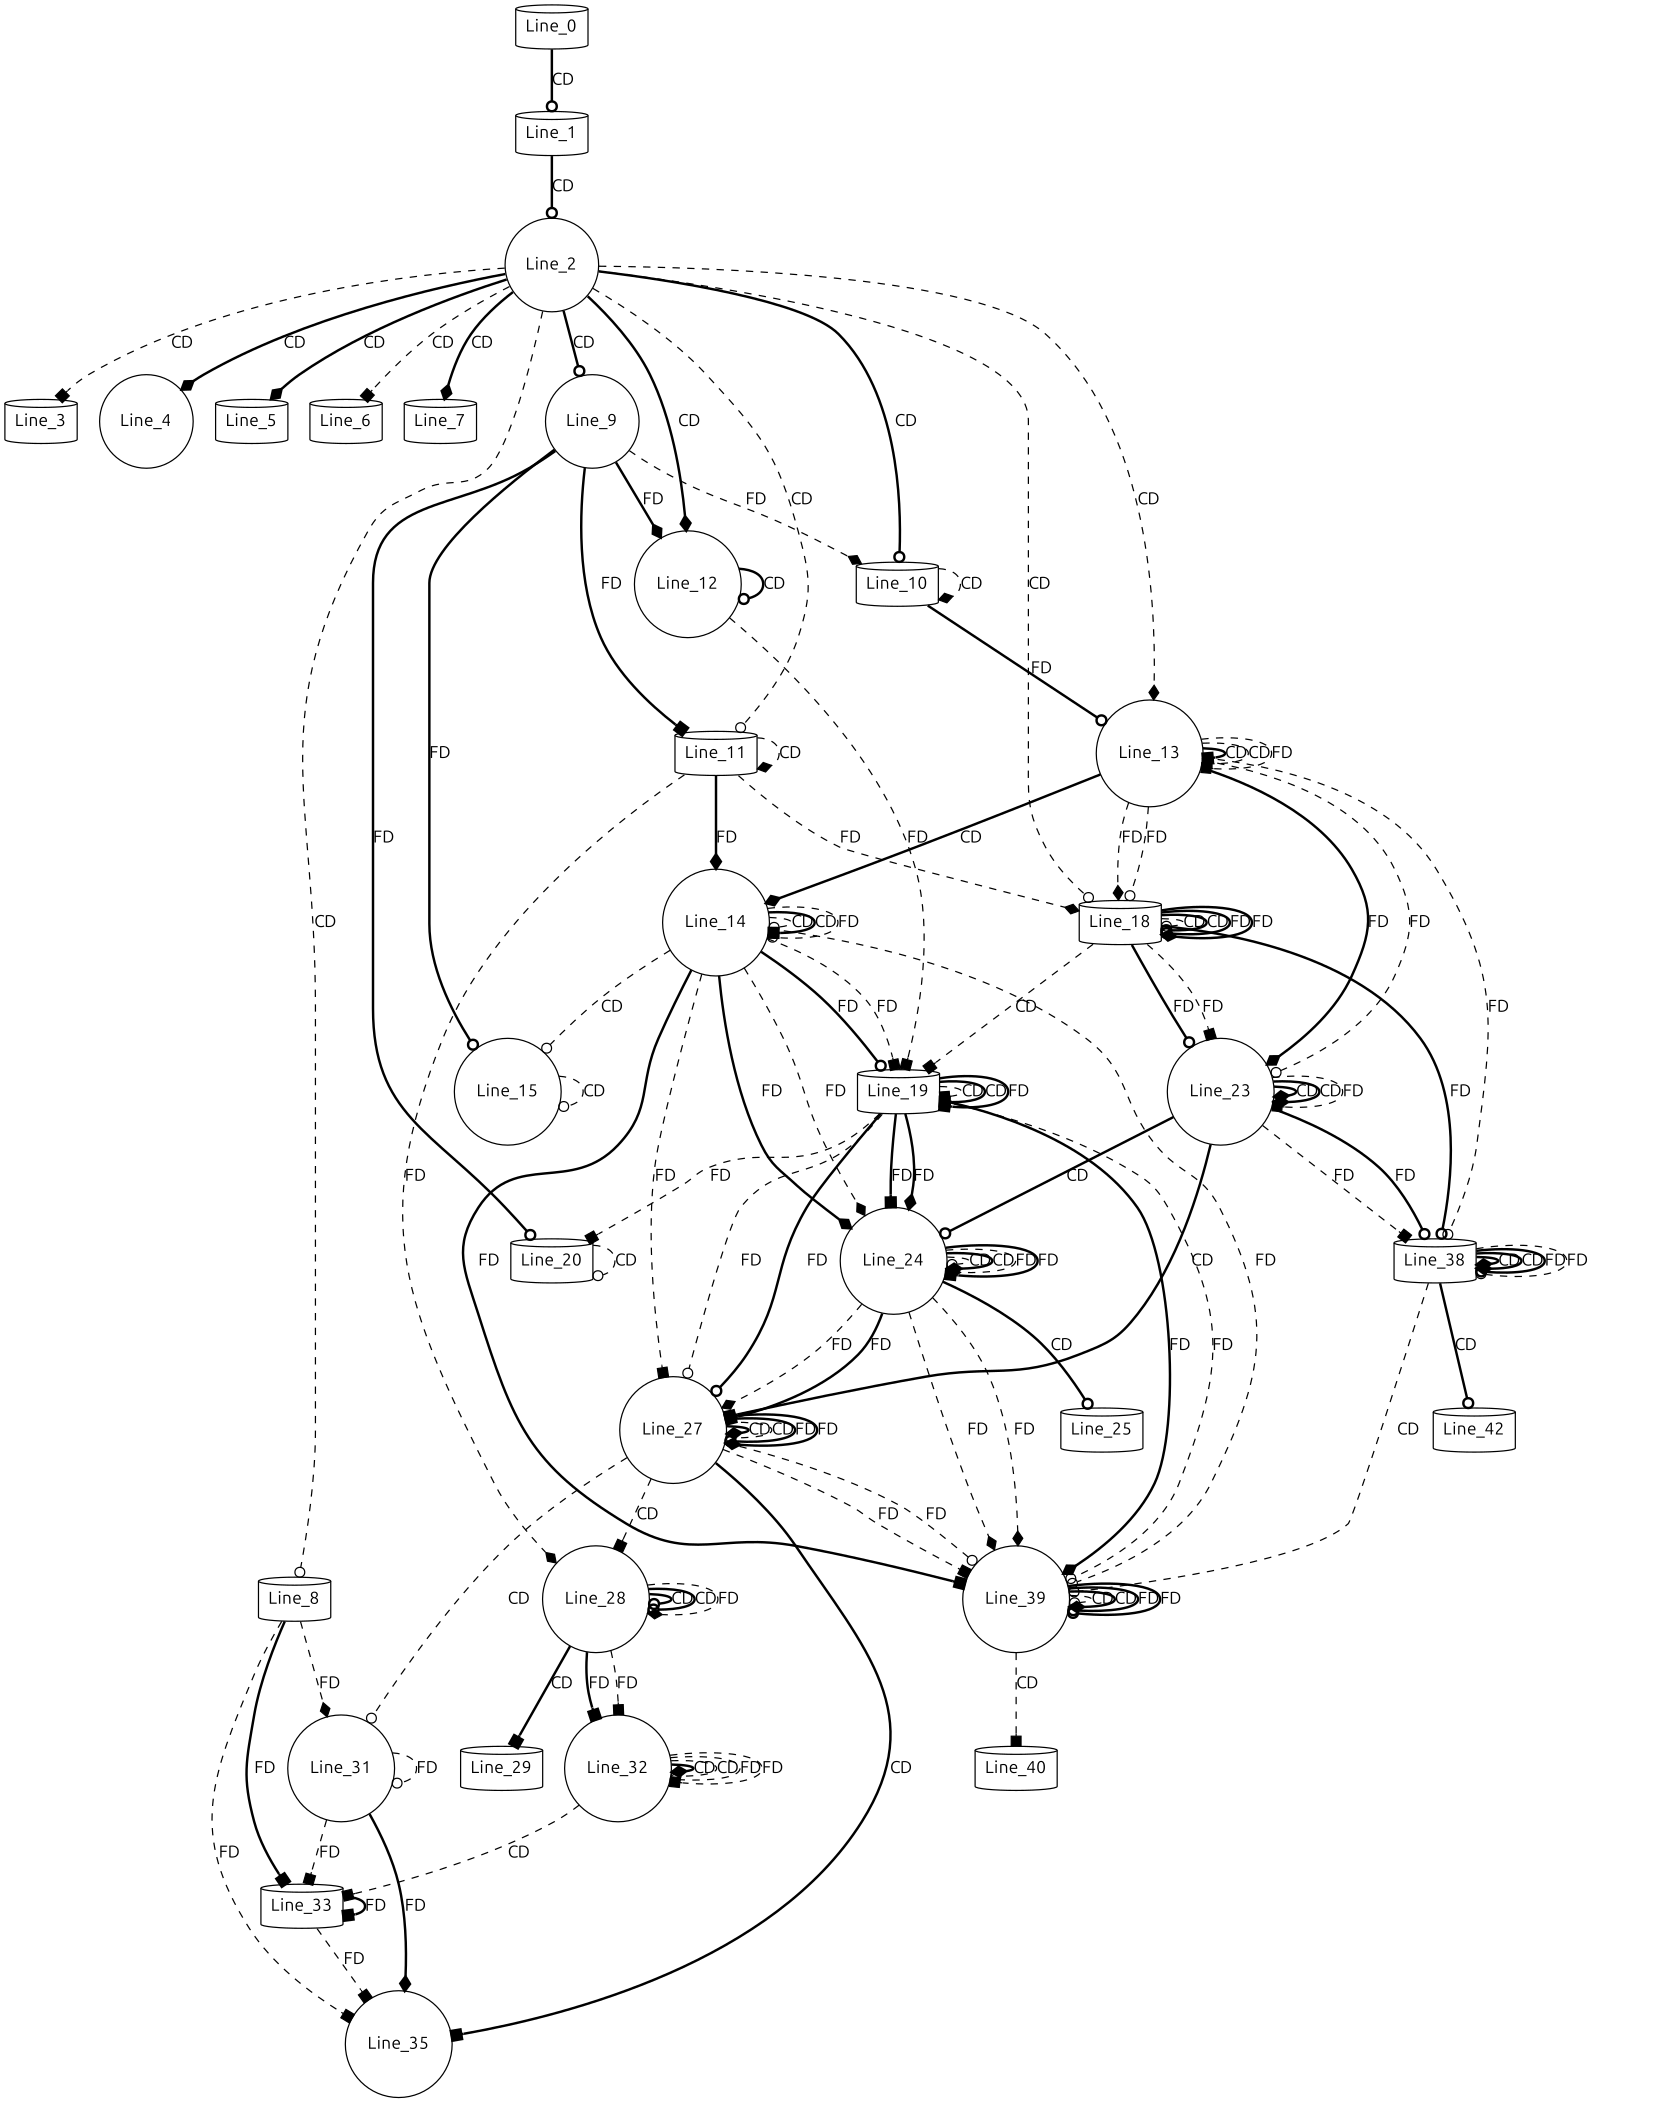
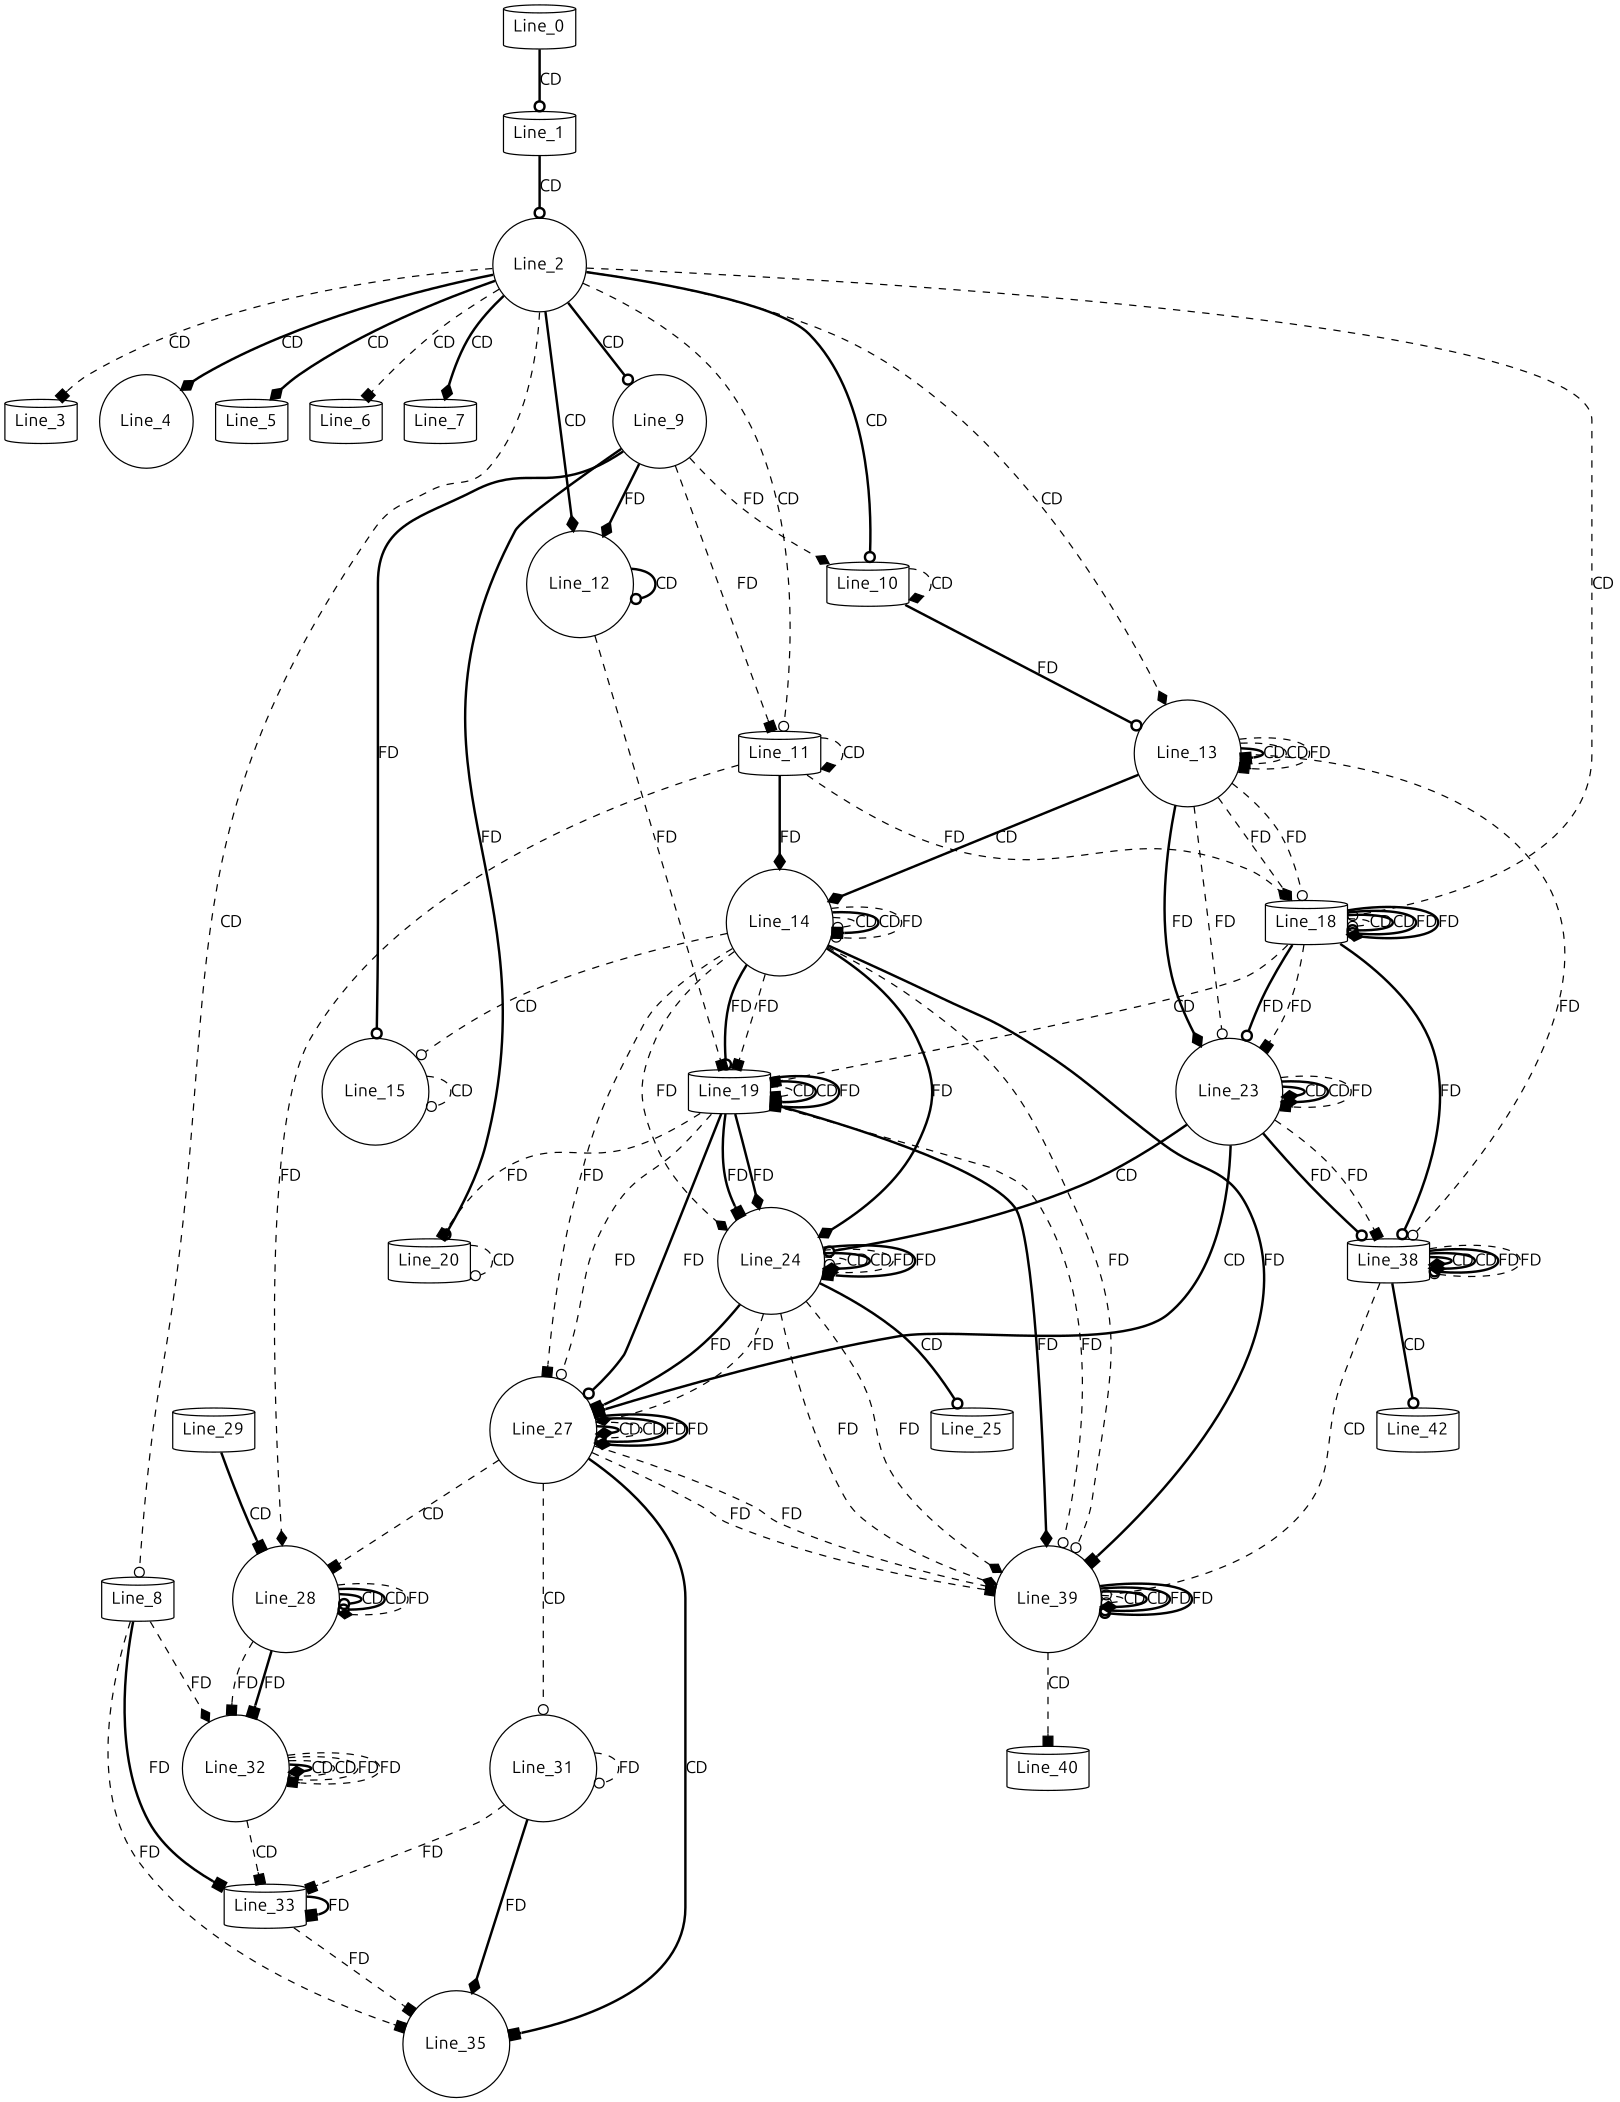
edge "Line_9" -> "Line_11": style bold -> dashed
edge "Line_8" -> "Line_31": now "Line_8" -> "Line_32"
edge "Line_28" -> "Line_29": reversed
